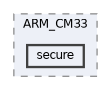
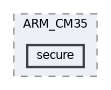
cluster "ARM_CM33": label "ARM_CM33" -> "ARM_CM35"
